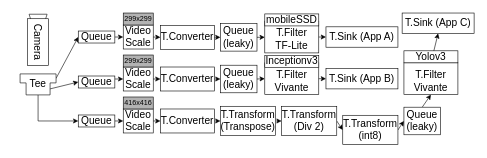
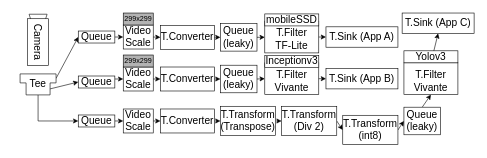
node "416x416": removed
